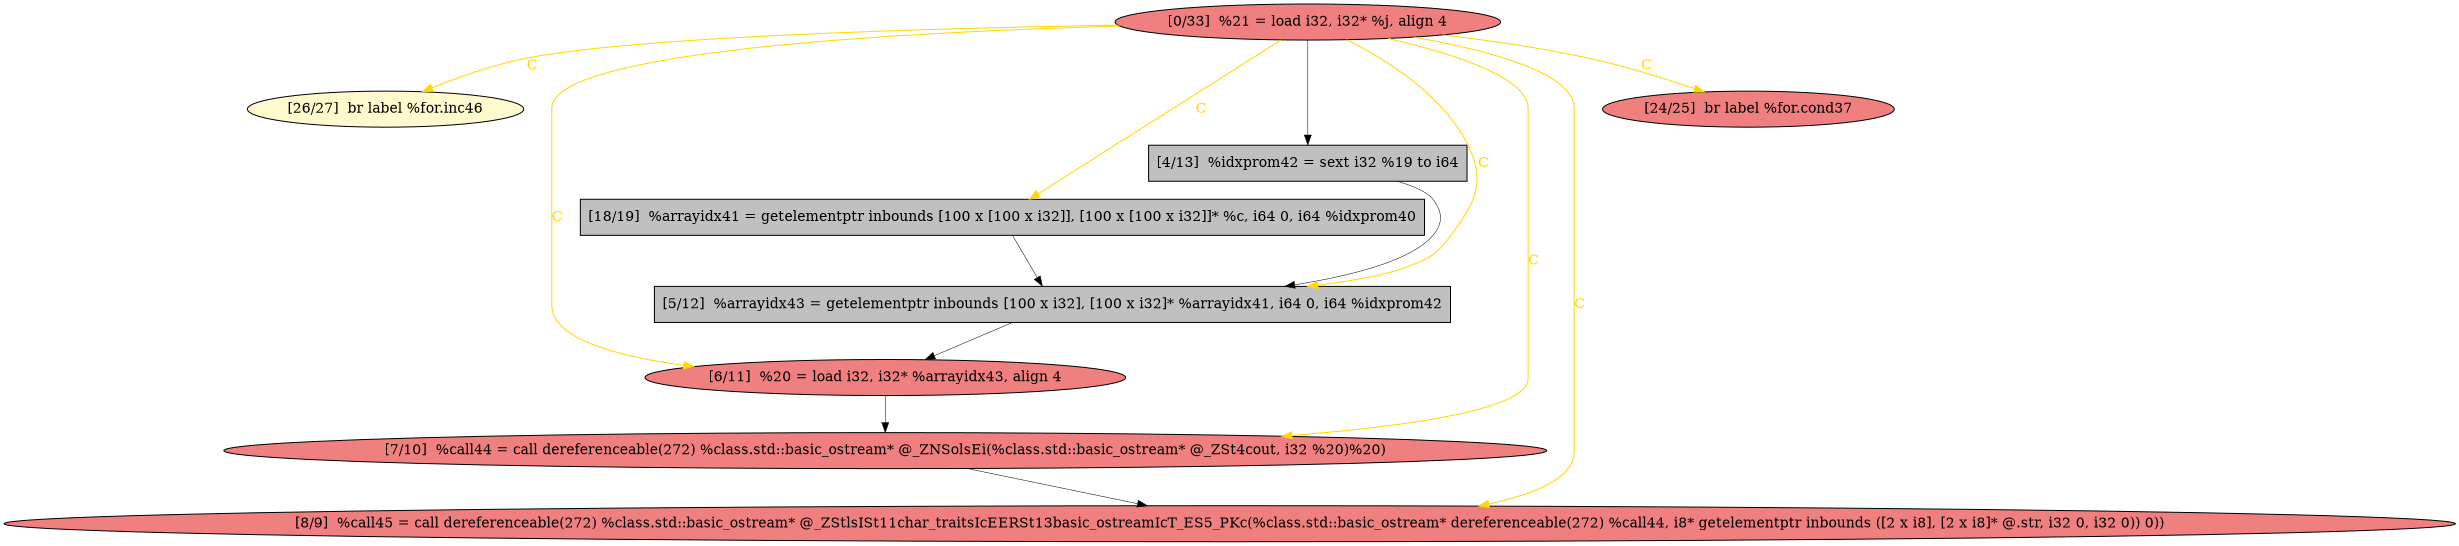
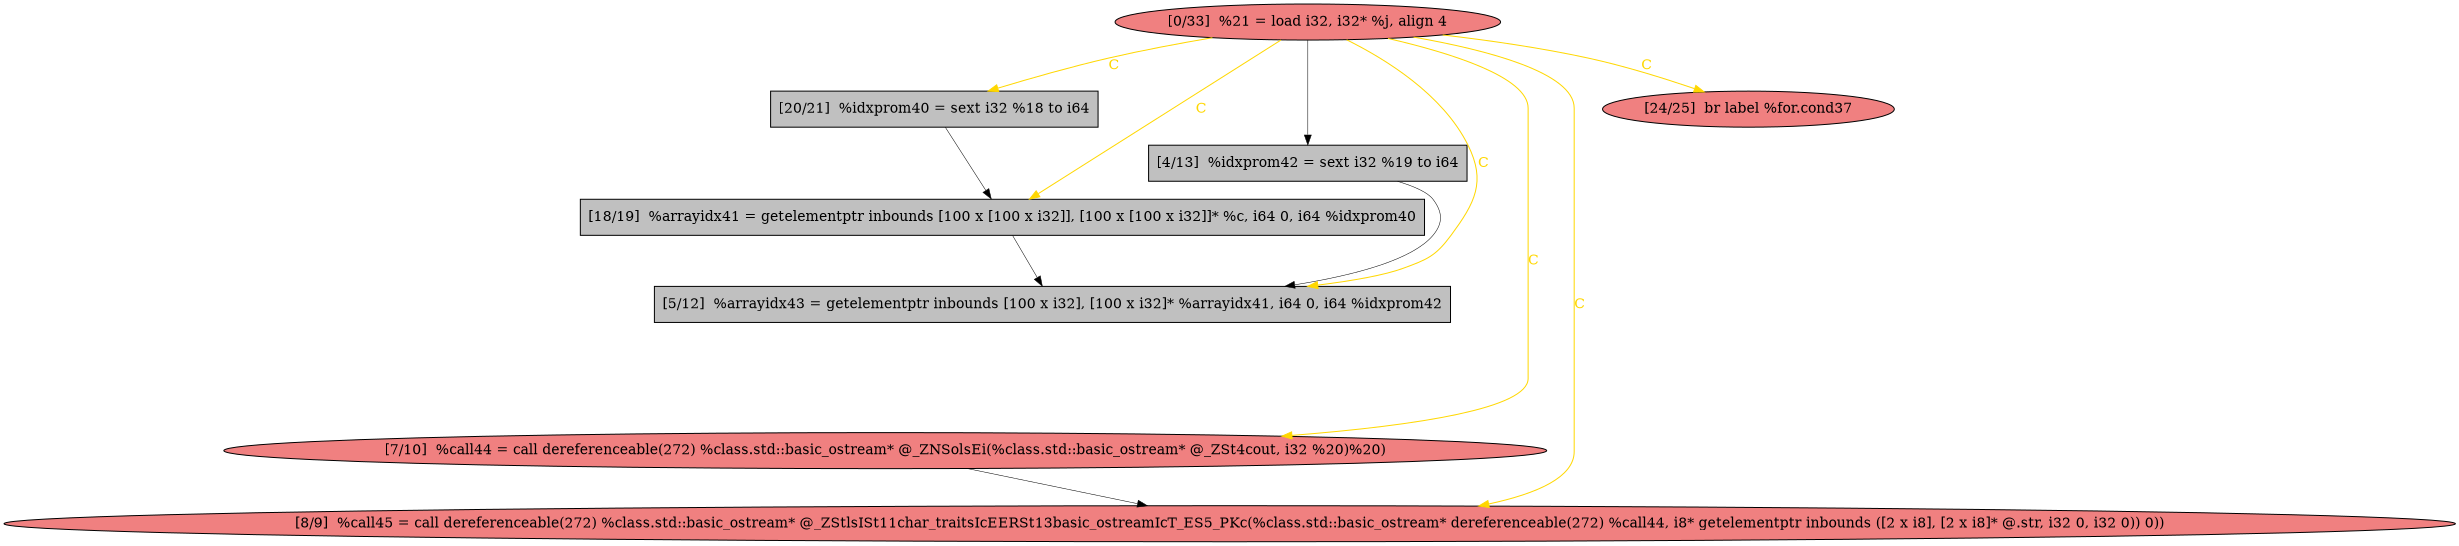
node "[26/27]  br label %for.inc46": removed
node "[20/21]  %idxprom40 = sext i32 %18 to i64": added
node "[6/11]  %20 = load i32, i32* %arrayidx43, align 4": removed
